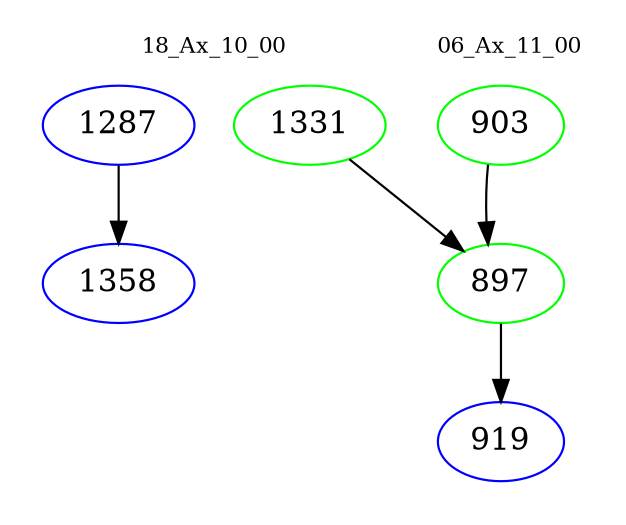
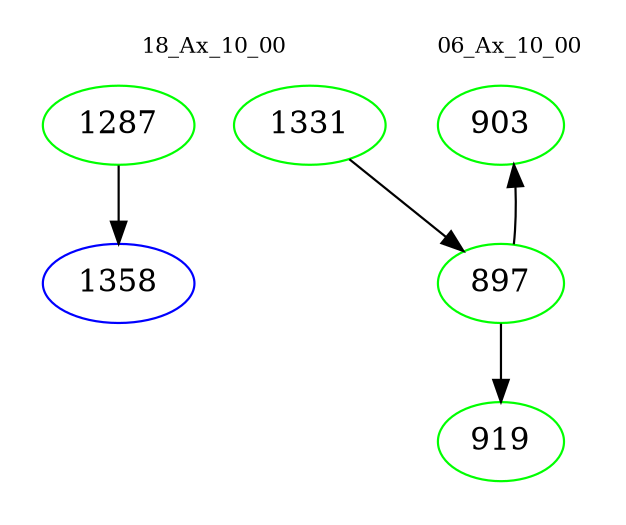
cluster "06_Ax_11_00": label "06_Ax_11_00" -> "06_Ax_10_00"
node "1287": color blue -> green
edge "903" -> "897": reversed
node "919": color blue -> green
